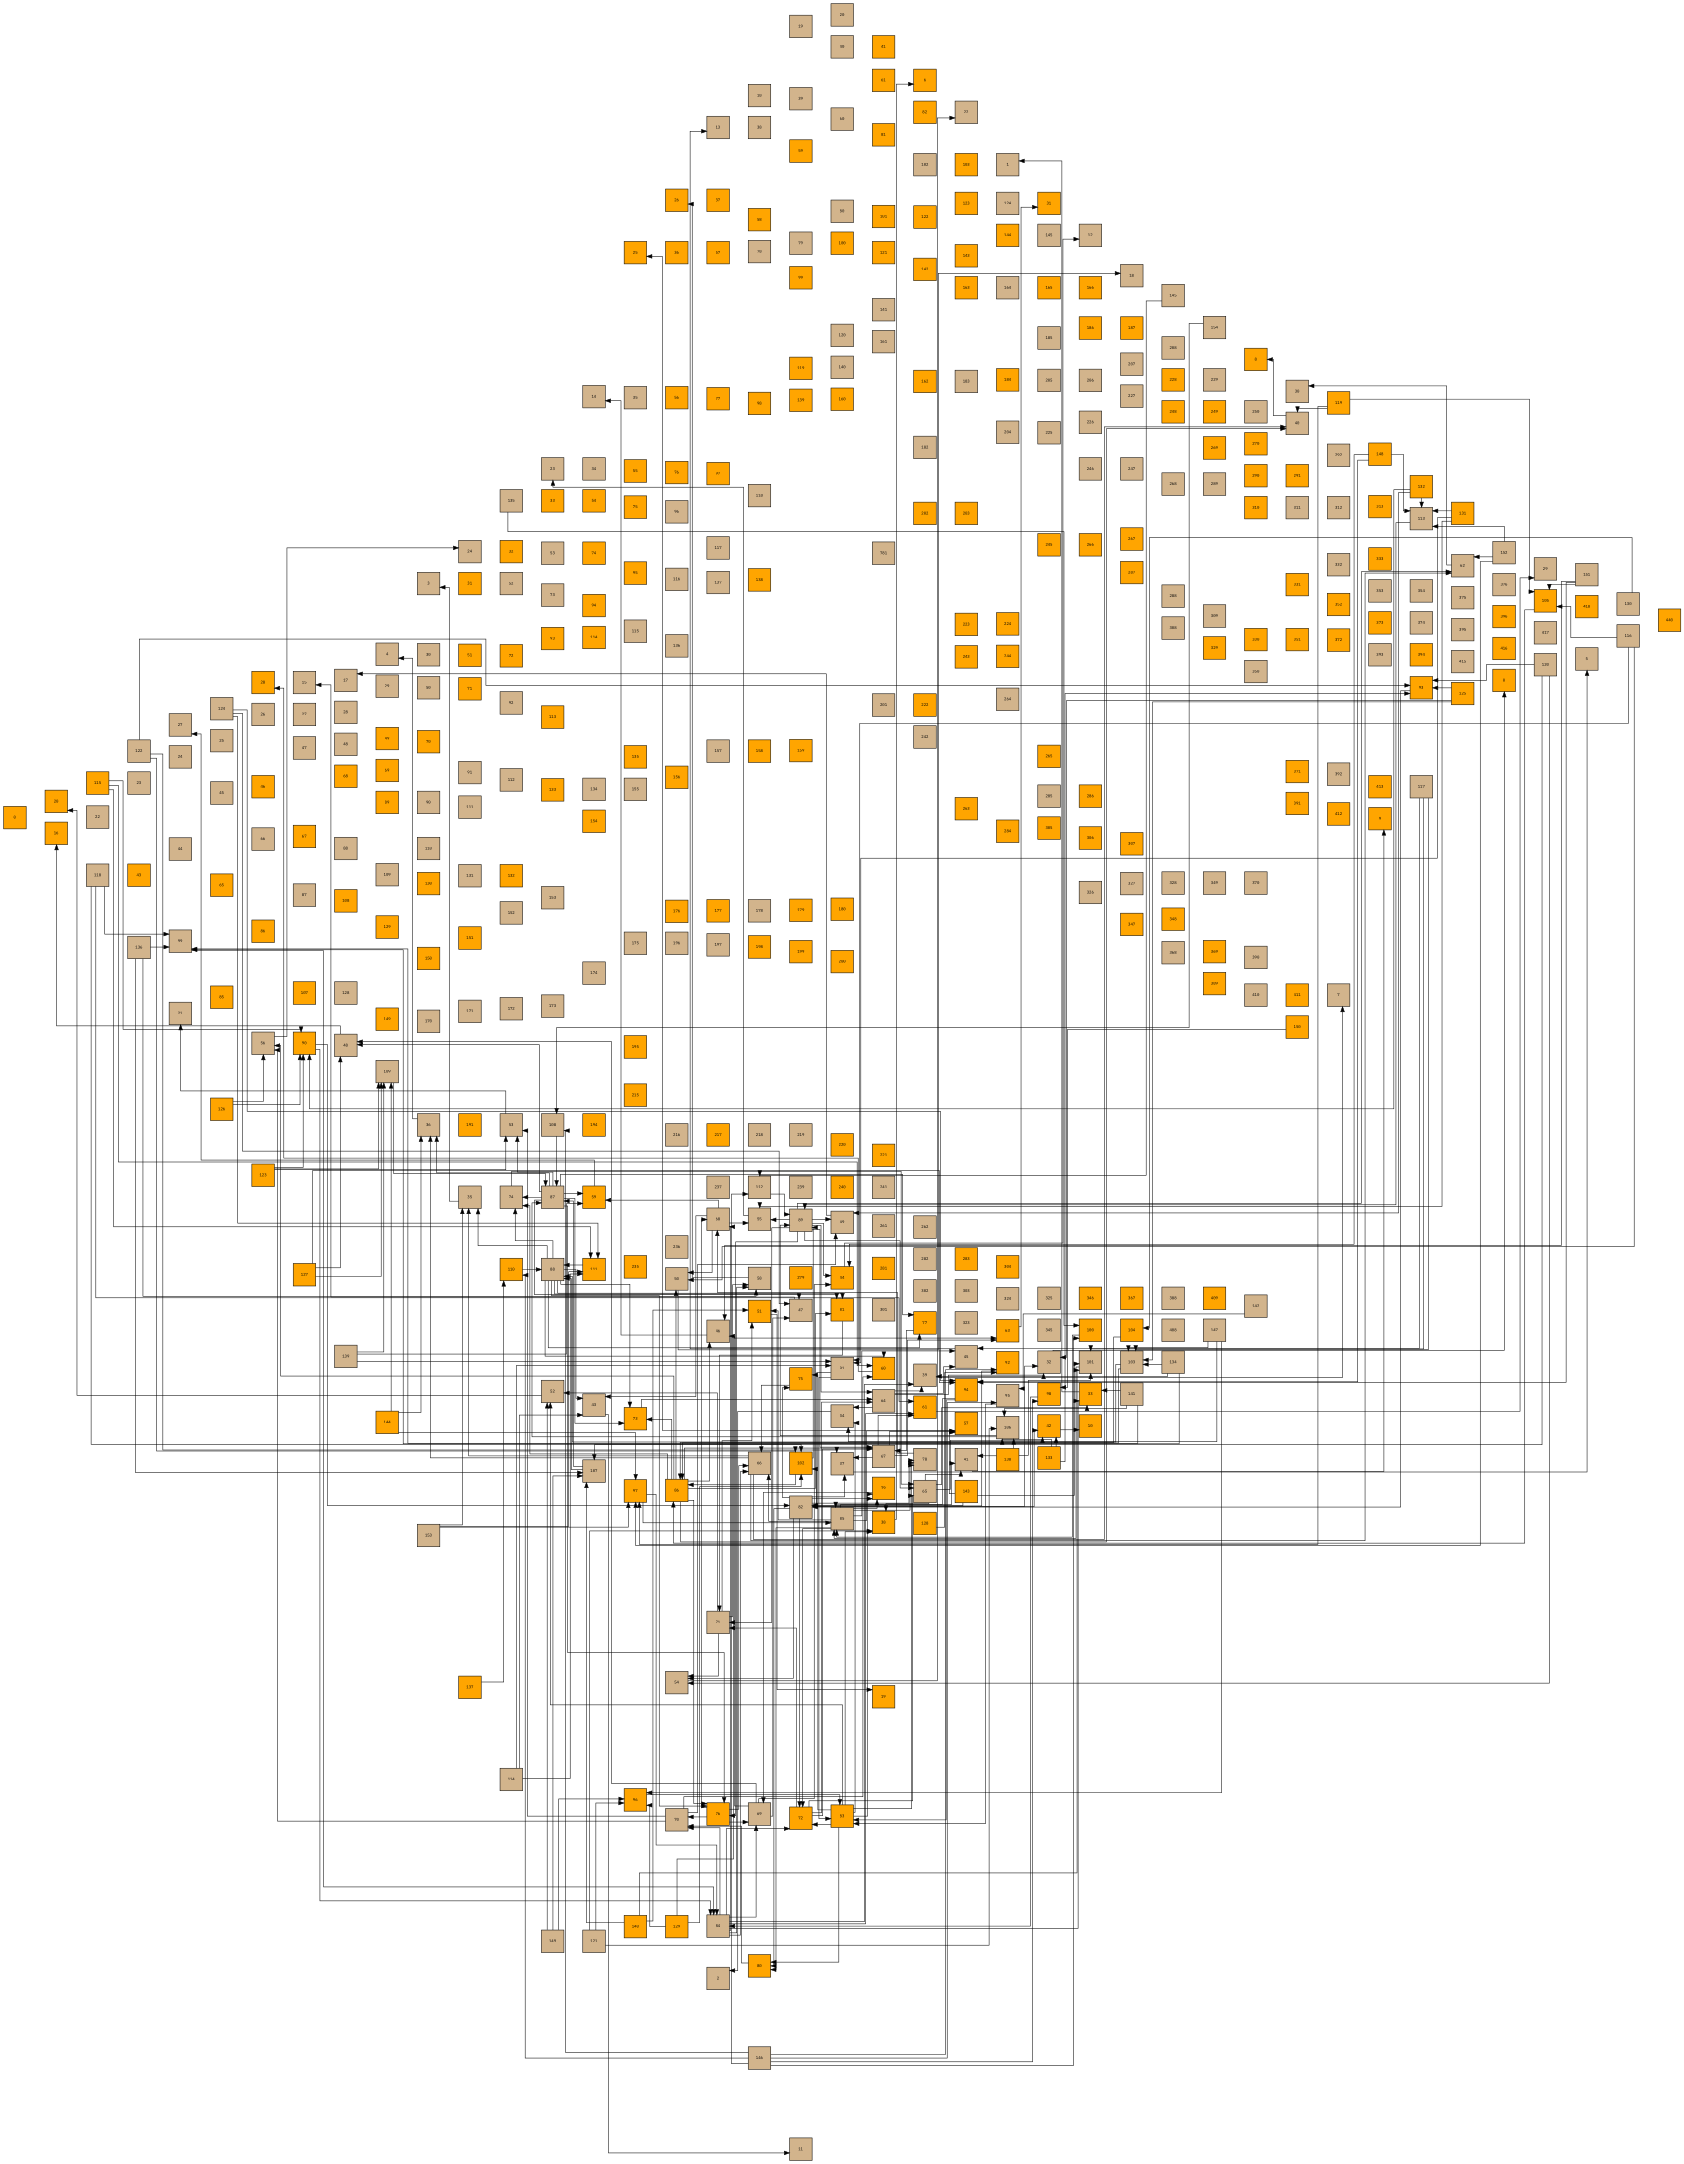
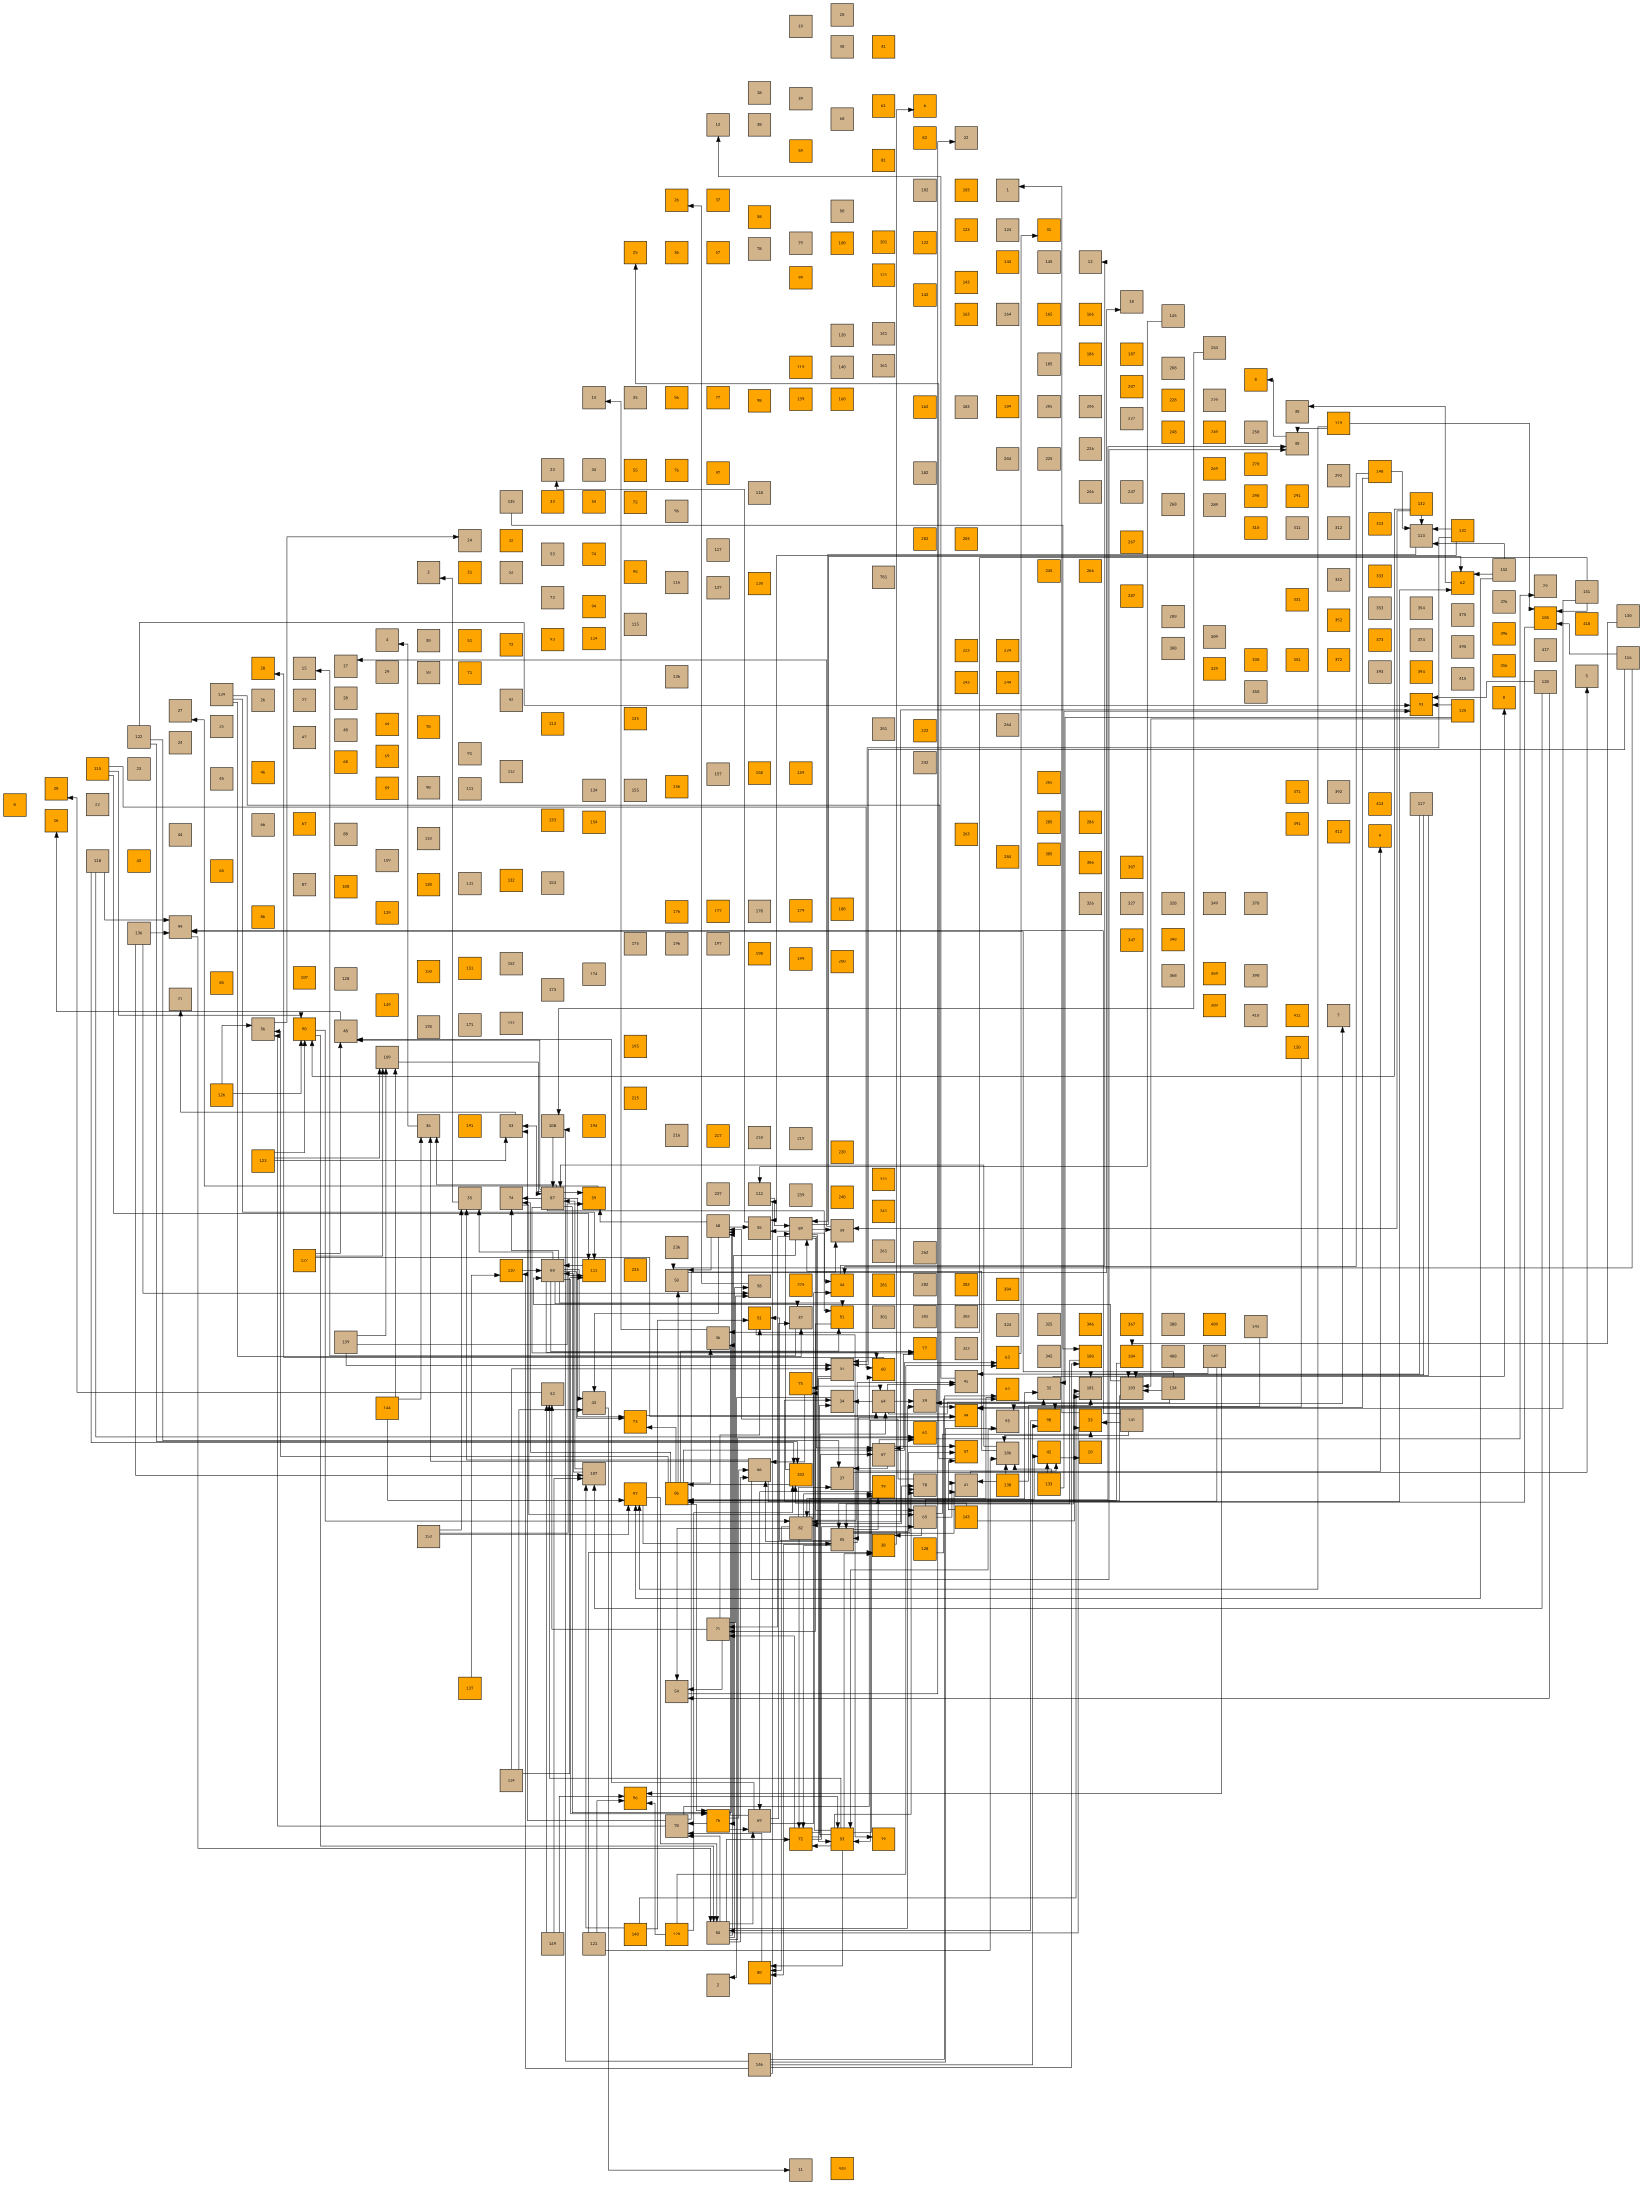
node "207": fillcolor tan -> orange
node "62": fillcolor tan -> orange
node "440": removed
node "285": fillcolor tan -> orange
node "241": fillcolor tan -> orange
node "420": added
